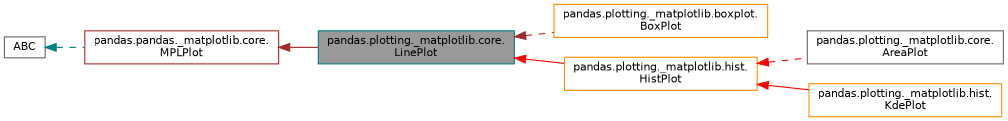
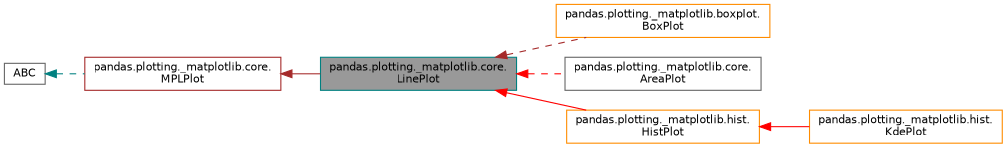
node "pandas.pandas._matplotlib.core. MPLPlot": label "pandas.pandas._matplotlib.core. MPLPlot" -> "pandas.plotting._matplotlib.core. MPLPlot"
edge "pandas.plotting._matplotlib.core. AreaPlot" -> "pandas.plotting._matplotlib.hist. HistPlot": now "pandas.plotting._matplotlib.core. AreaPlot" -> "pandas.plotting._matplotlib.core. LinePlot"
